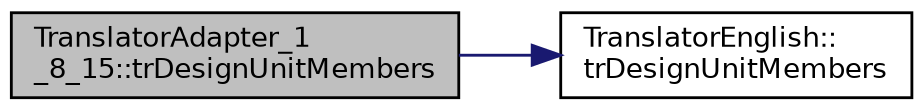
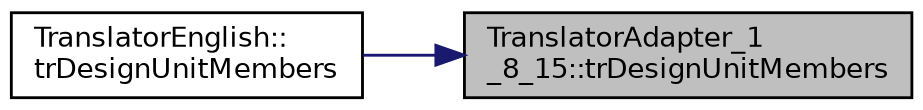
edge "TranslatorAdapter_1 _8_15::trDesignUnitMembers" -> "TranslatorEnglish:: trDesignUnitMembers": reversed
